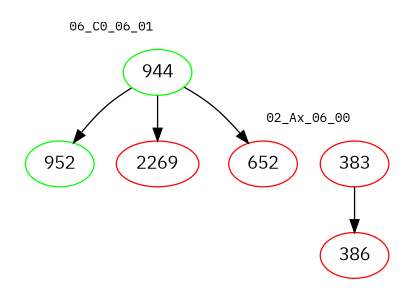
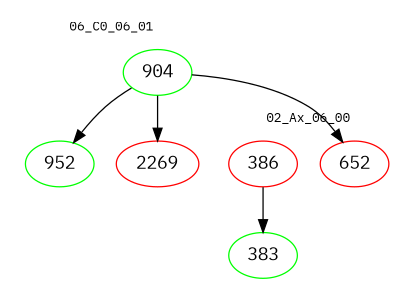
node "944": label "944" -> "904"
node "383": color red -> green
edge "383" -> "386": reversed
